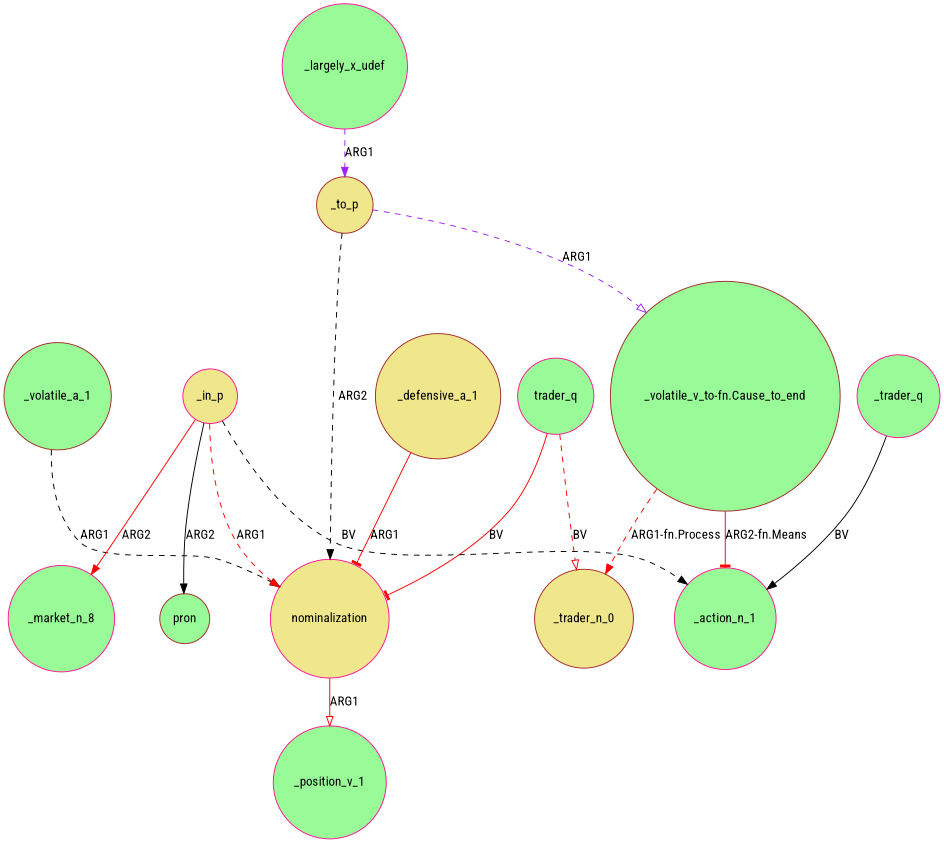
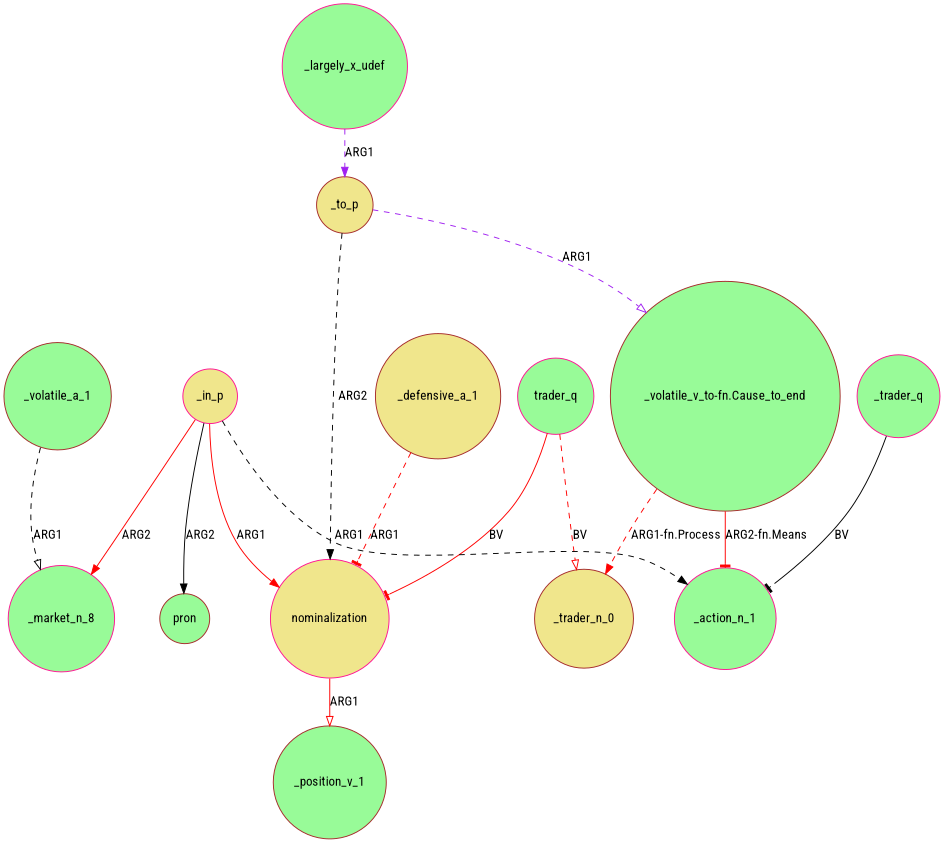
edge "_defensive_a_1" -> "nominalization": style solid -> dashed
edge "_in_p" -> "nominalization": style dashed -> solid
edge "_trader_q" -> "_action_n_1": arrowhead normal -> tee
edge "_in_p" -> "_action_n_1": label "BV" -> "ARG1"
edge "_volatile_a_1" -> "nominalization": now "_volatile_a_1" -> "_market_n_8"
node "_position_v_1": color deeppink -> brown
